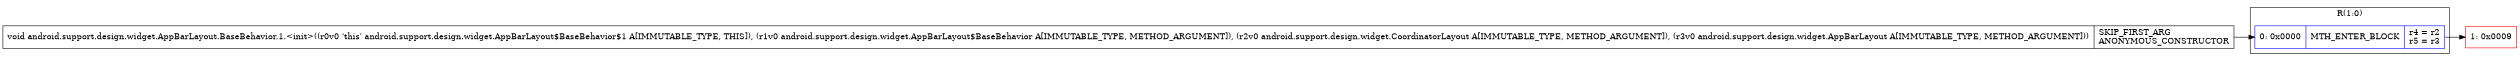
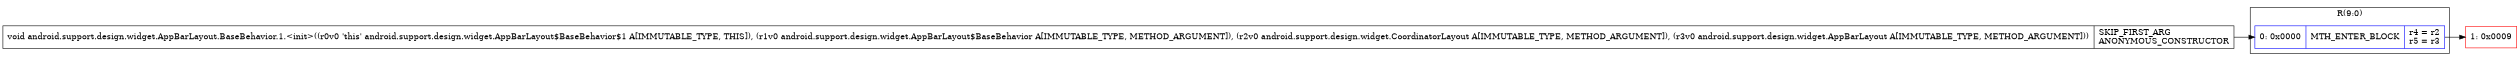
cluster "R(1:0)": label "R(1:0)" -> "R(9:0)"
